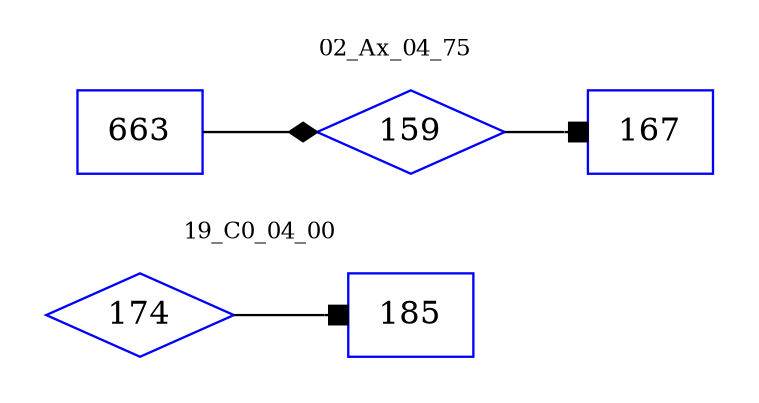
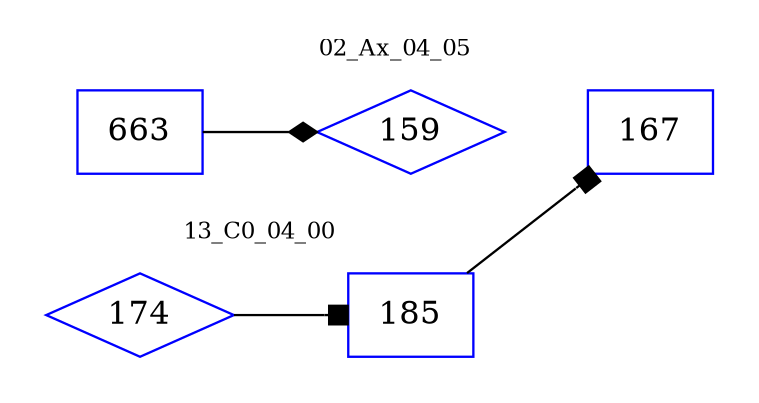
cluster "02_Ax_04_75": label "02_Ax_04_75" -> "02_Ax_04_05"
edge "159" -> "167": now "185" -> "167"
cluster "19_C0_04_00": label "19_C0_04_00" -> "13_C0_04_00"
